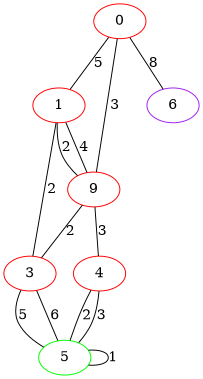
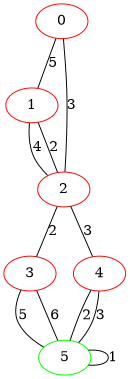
node "6": removed
node "9": label "9" -> "2"
edge "1" -- "3": removed, label "2"
